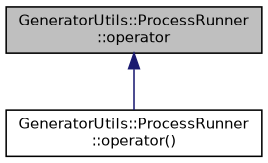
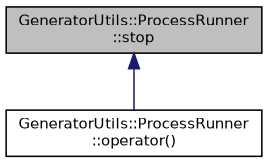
node "GeneratorUtils::ProcessRunner ::operator": label "GeneratorUtils::ProcessRunner ::operator" -> "GeneratorUtils::ProcessRunner ::stop"
